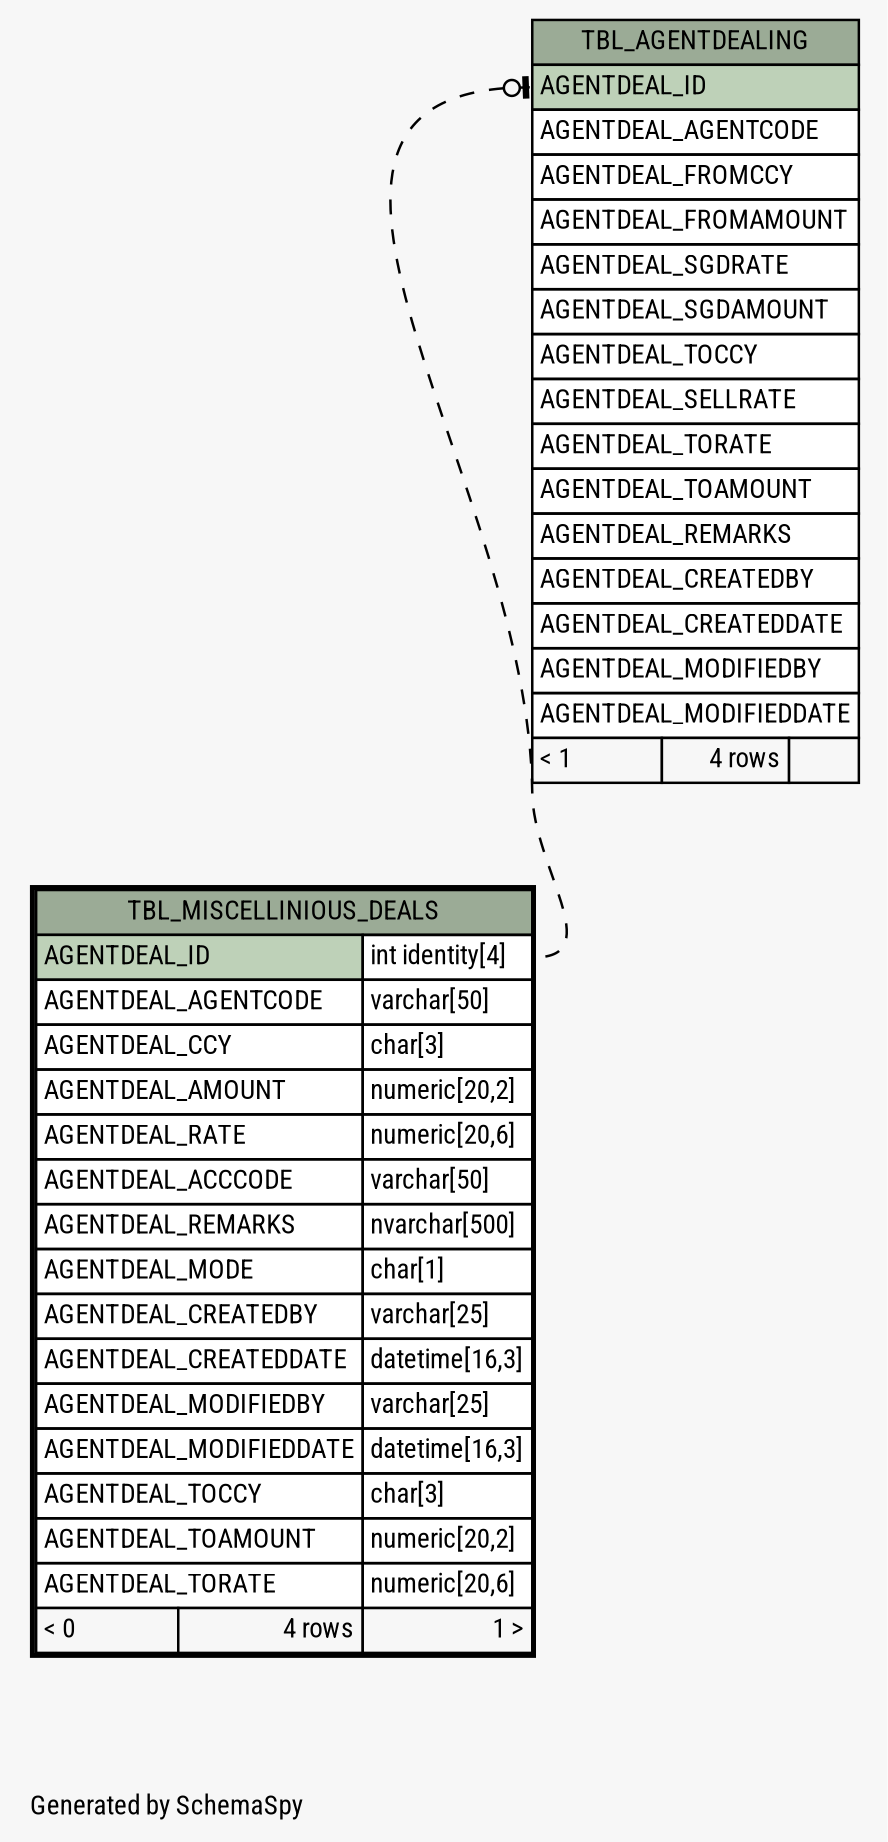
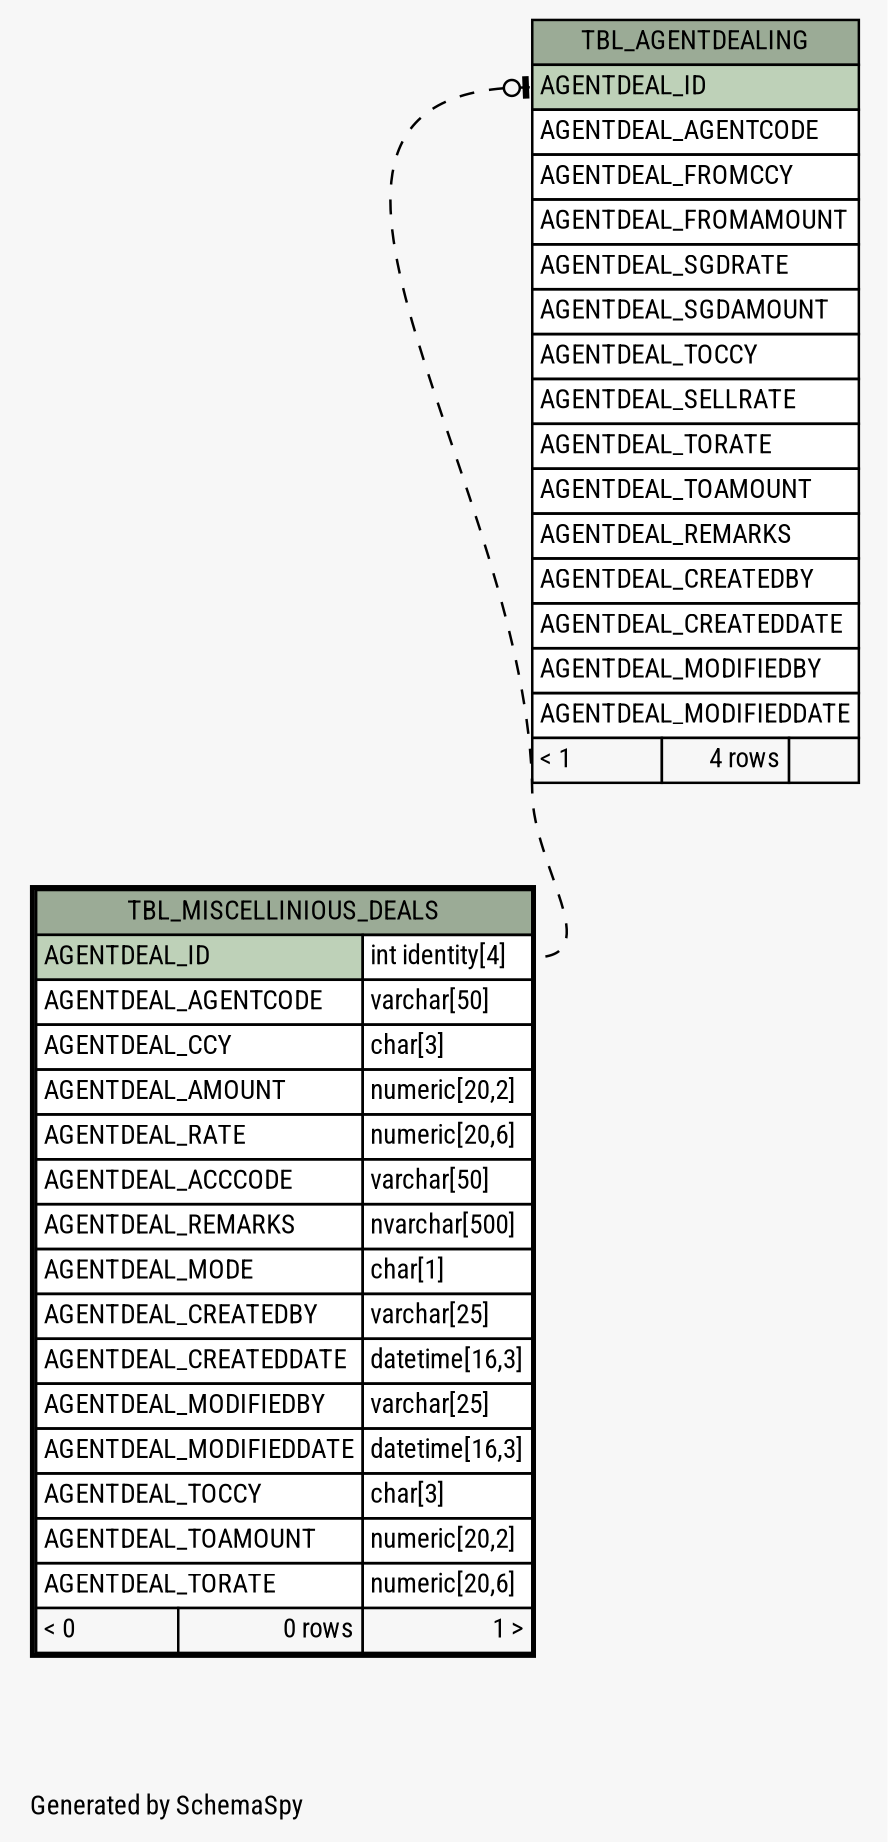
node "TBL_MISCELLINIOUS_DEALS": text "4 rows" -> "0 rows"
